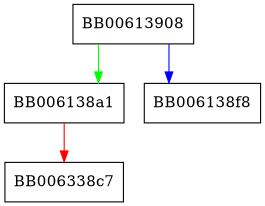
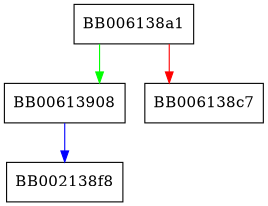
edge "BB00613908" -> "BB006138a1": reversed
node "BB006138f8": label "BB006138f8" -> "BB002138f8"
node "BB006338c7": label "BB006338c7" -> "BB006138c7"
